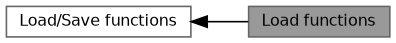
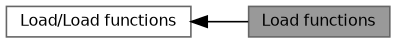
node "Load/Save functions": label "Load/Save functions" -> "Load/Load functions"
